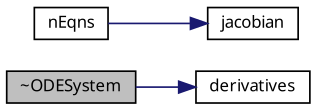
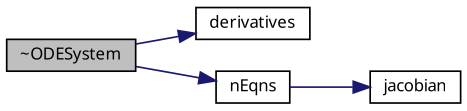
edge "~ODESystem" -> "nEqns": added
